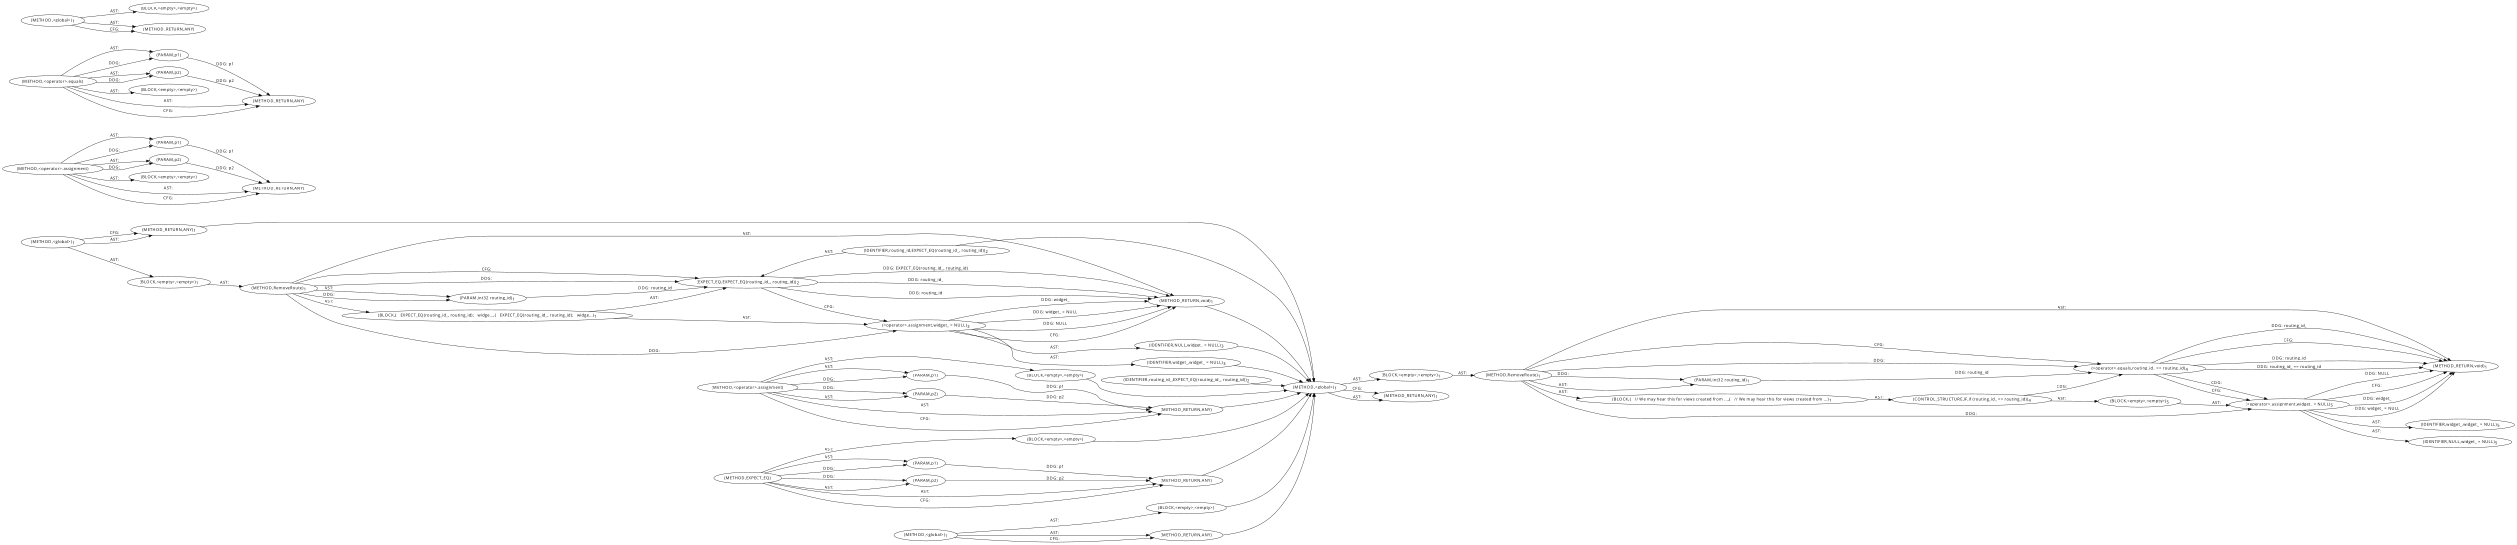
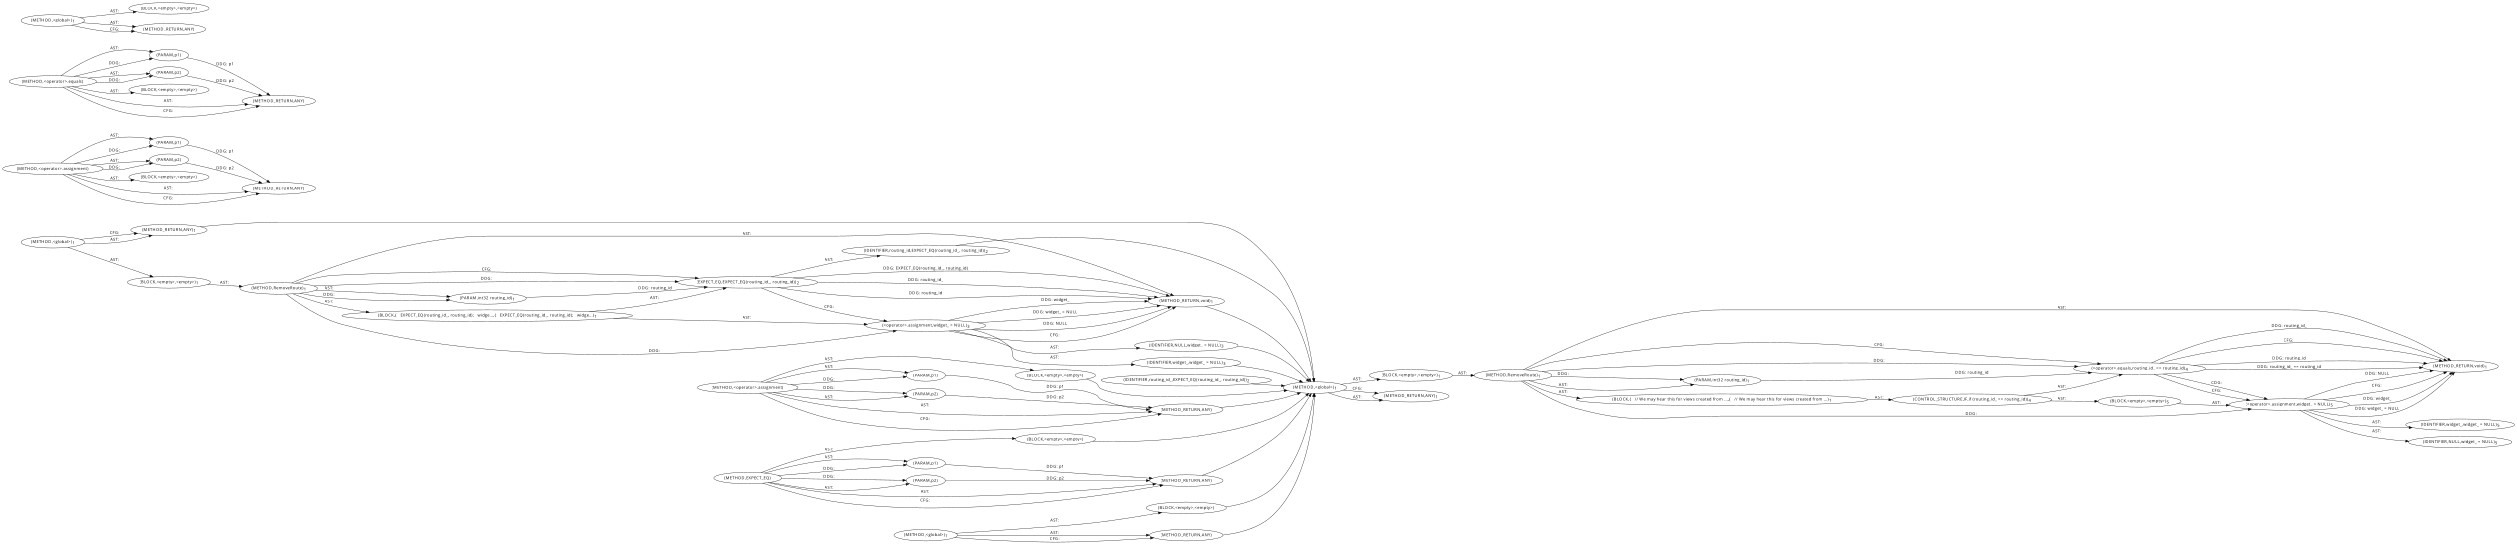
edge "(IDENTIFIER,routing_id,EXPECT_EQ(routing_id_, routing_id))" -> "(EXPECT_EQ,EXPECT_EQ(routing_id_, routing_id))": reversed
edge "(CONTROL_STRUCTURE,IF,if (routing_id_ == routing_id))" -> "(<operator>.equals,routing_id_ == routing_id)": label "CDG: " -> "AST: "
